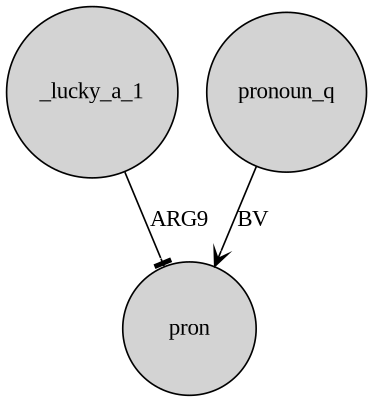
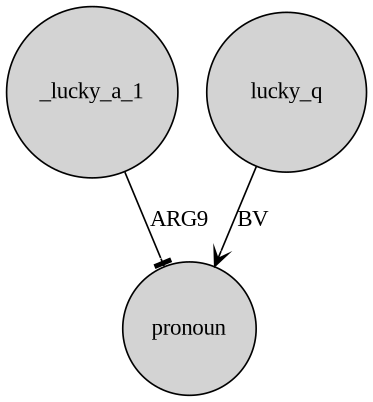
node "pronoun_q": label "pronoun_q" -> "lucky_q"
node "pron": label "pron" -> "pronoun"
